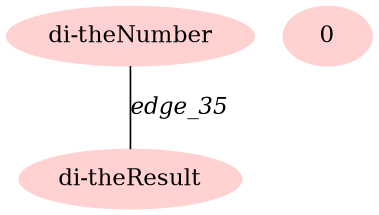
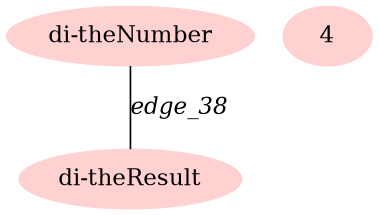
node "0": label "0" -> "4"
edge "di-theNumber" -- "di-theResult": label "edge_35" -> "edge_38"
